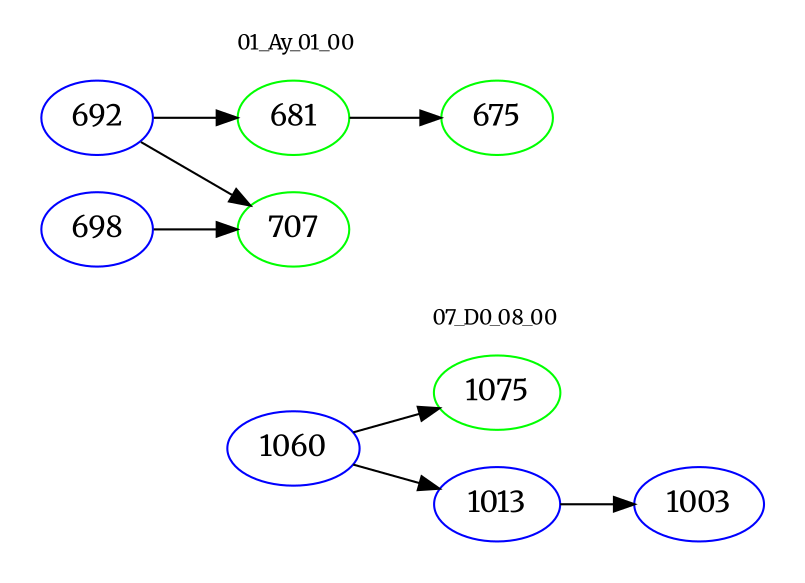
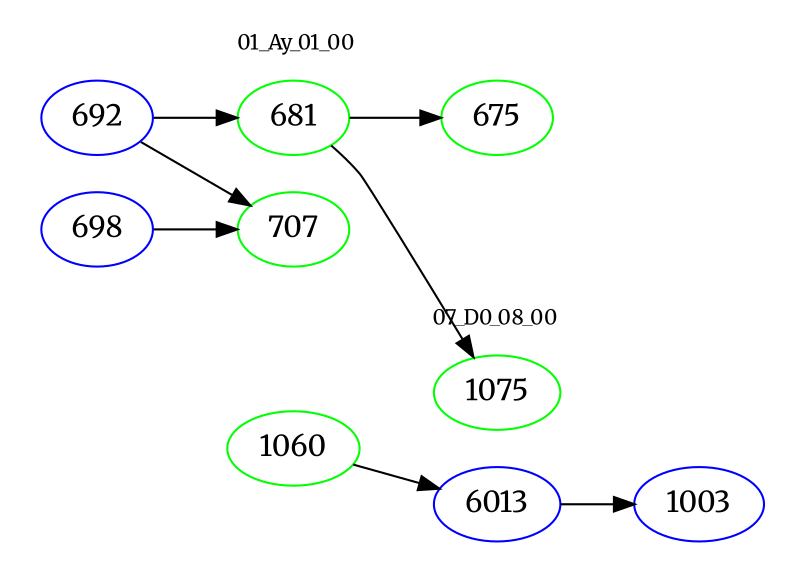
edge "1060" -> "1075": now "681" -> "1075"
node "1060": color blue -> green
node "1013": label "1013" -> "6013"
